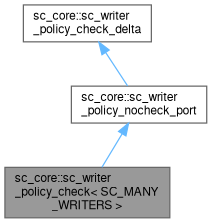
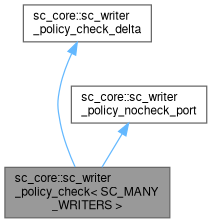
edge "sc_core::sc_writer _policy_nocheck_port" -> "sc_core::sc_writer _policy_check_delta": now "sc_core::sc_writer _policy_check< SC_MANY _WRITERS >" -> "sc_core::sc_writer _policy_check_delta"
